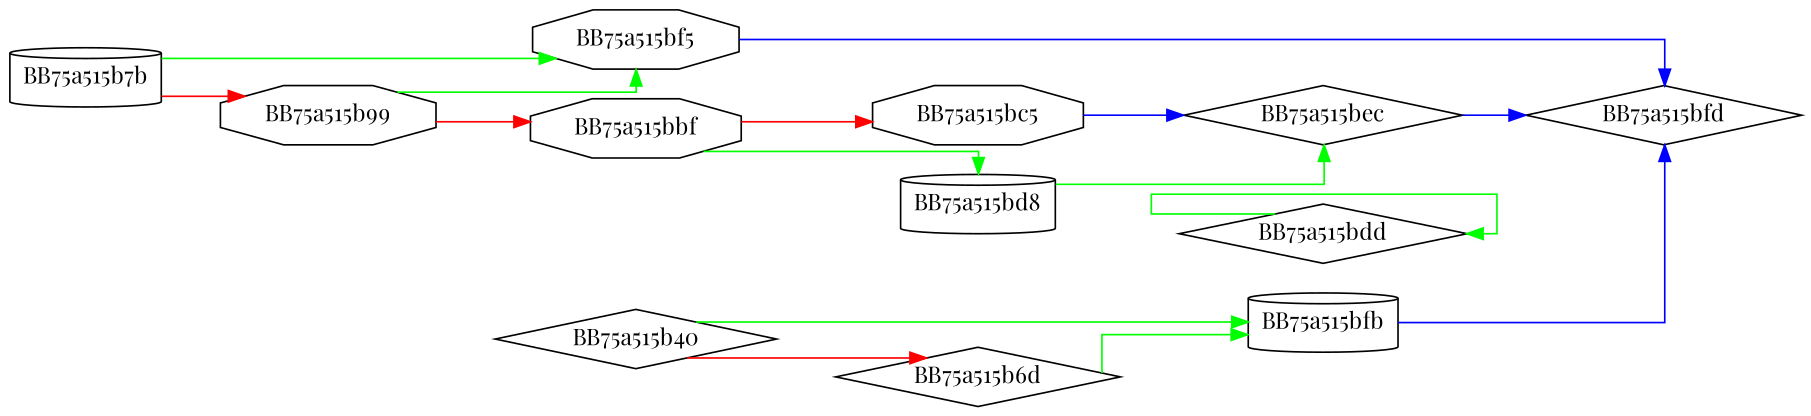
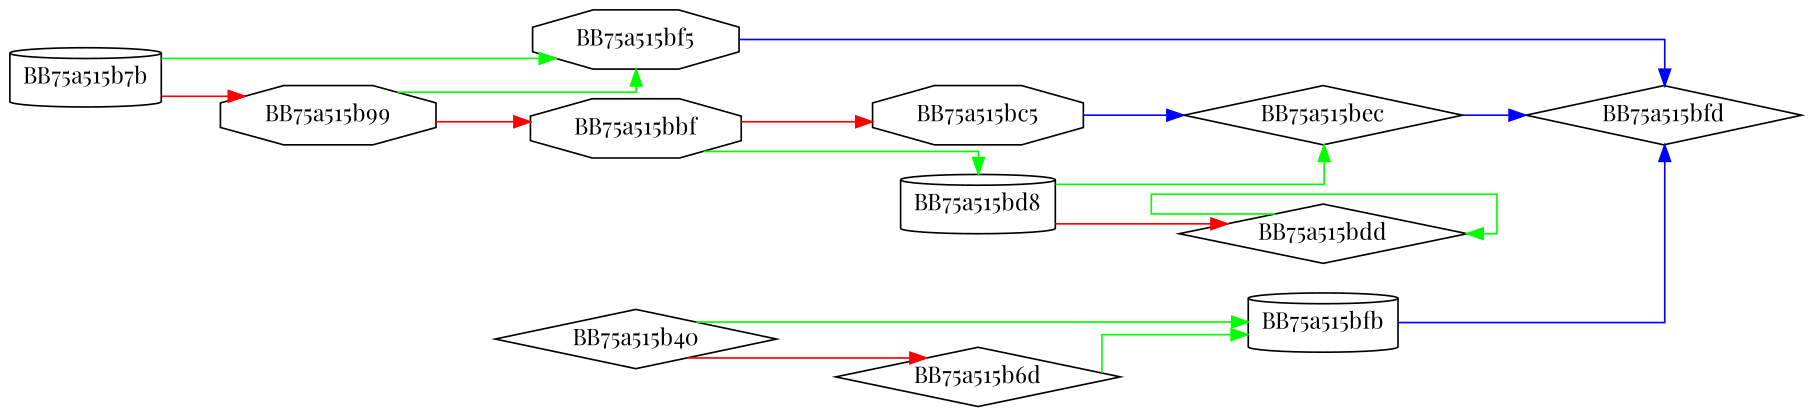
edge "BB75a515bd8" -> "BB75a515bdd": added
